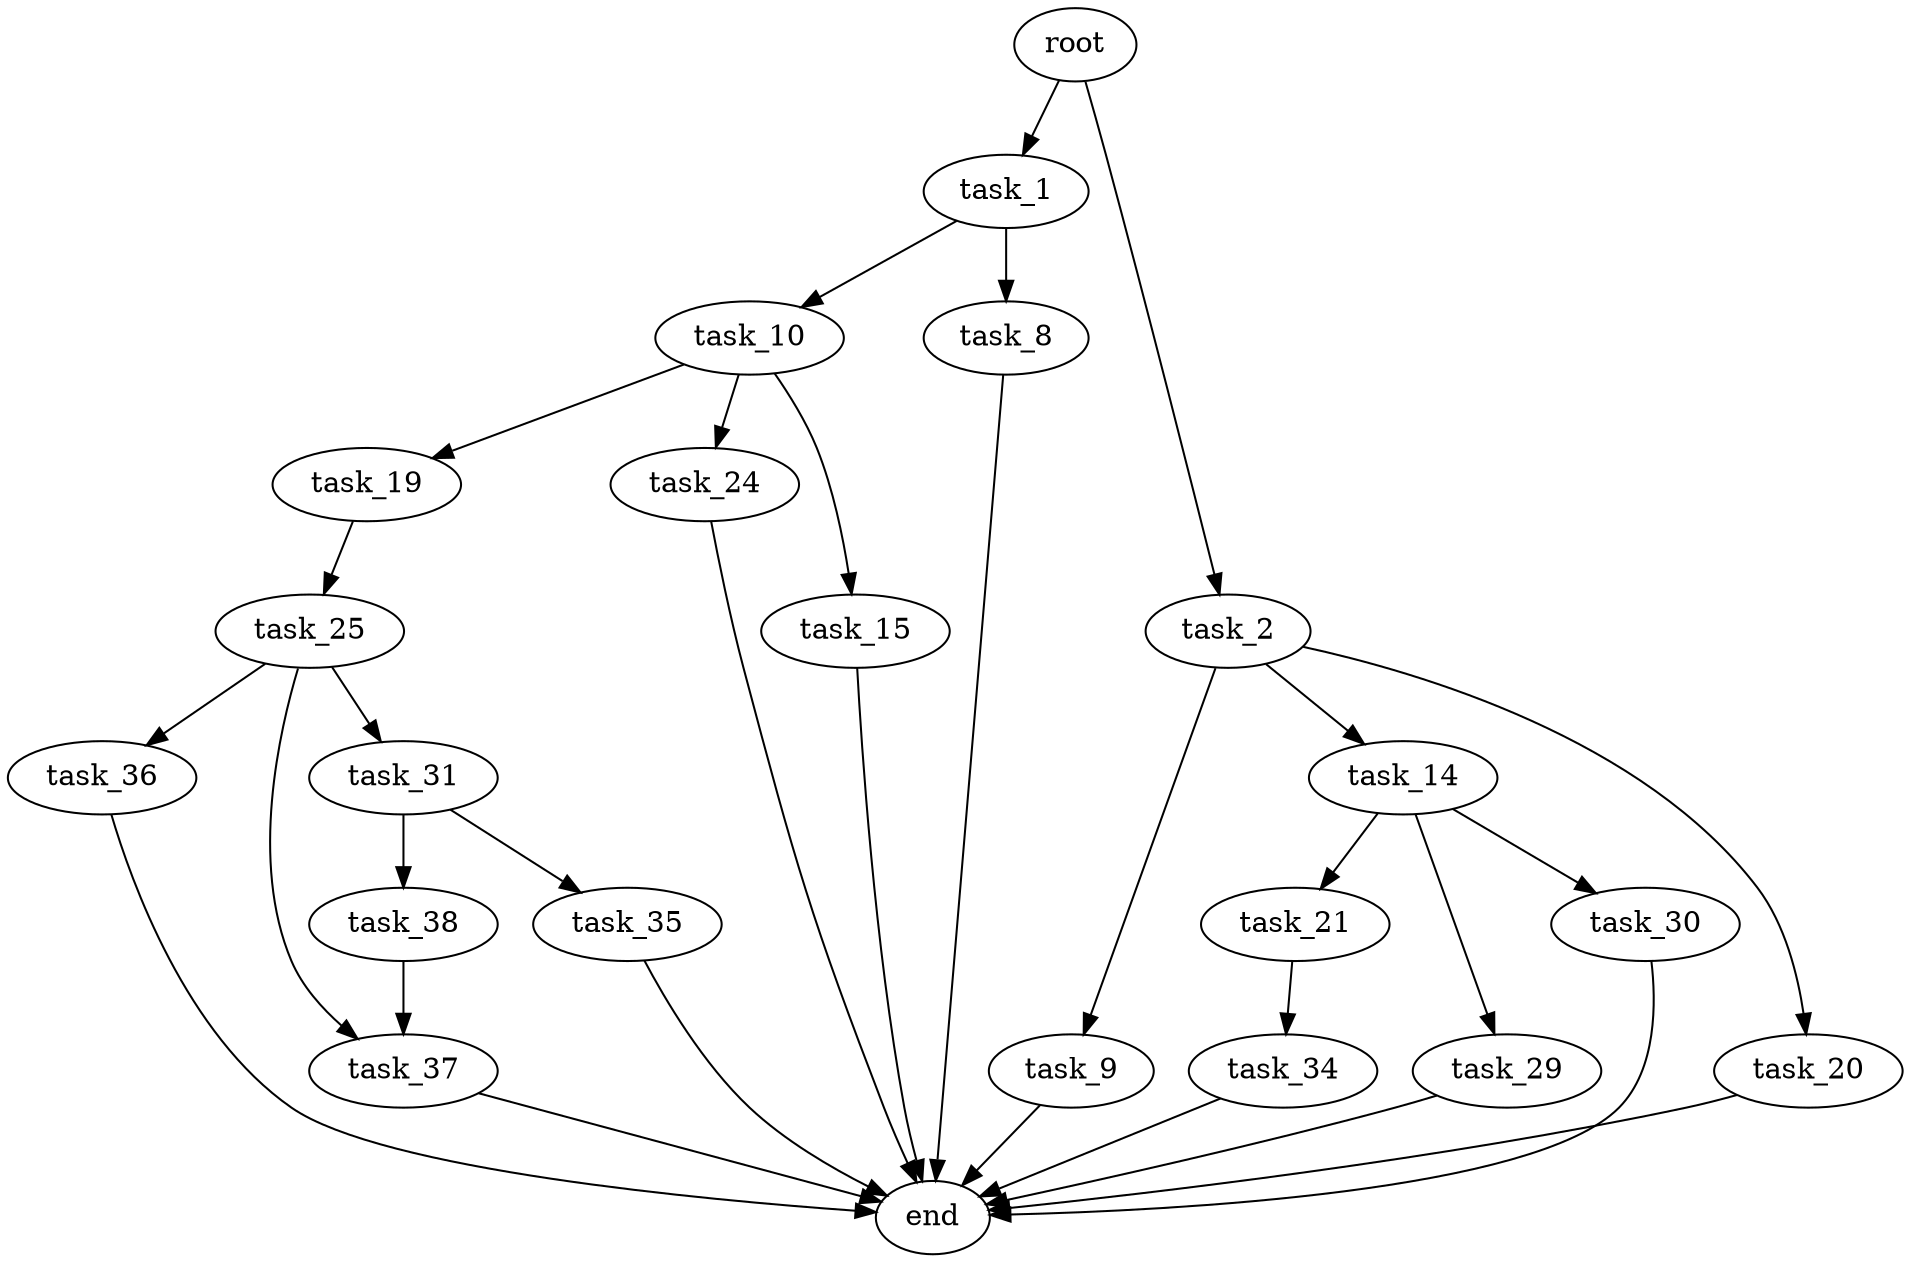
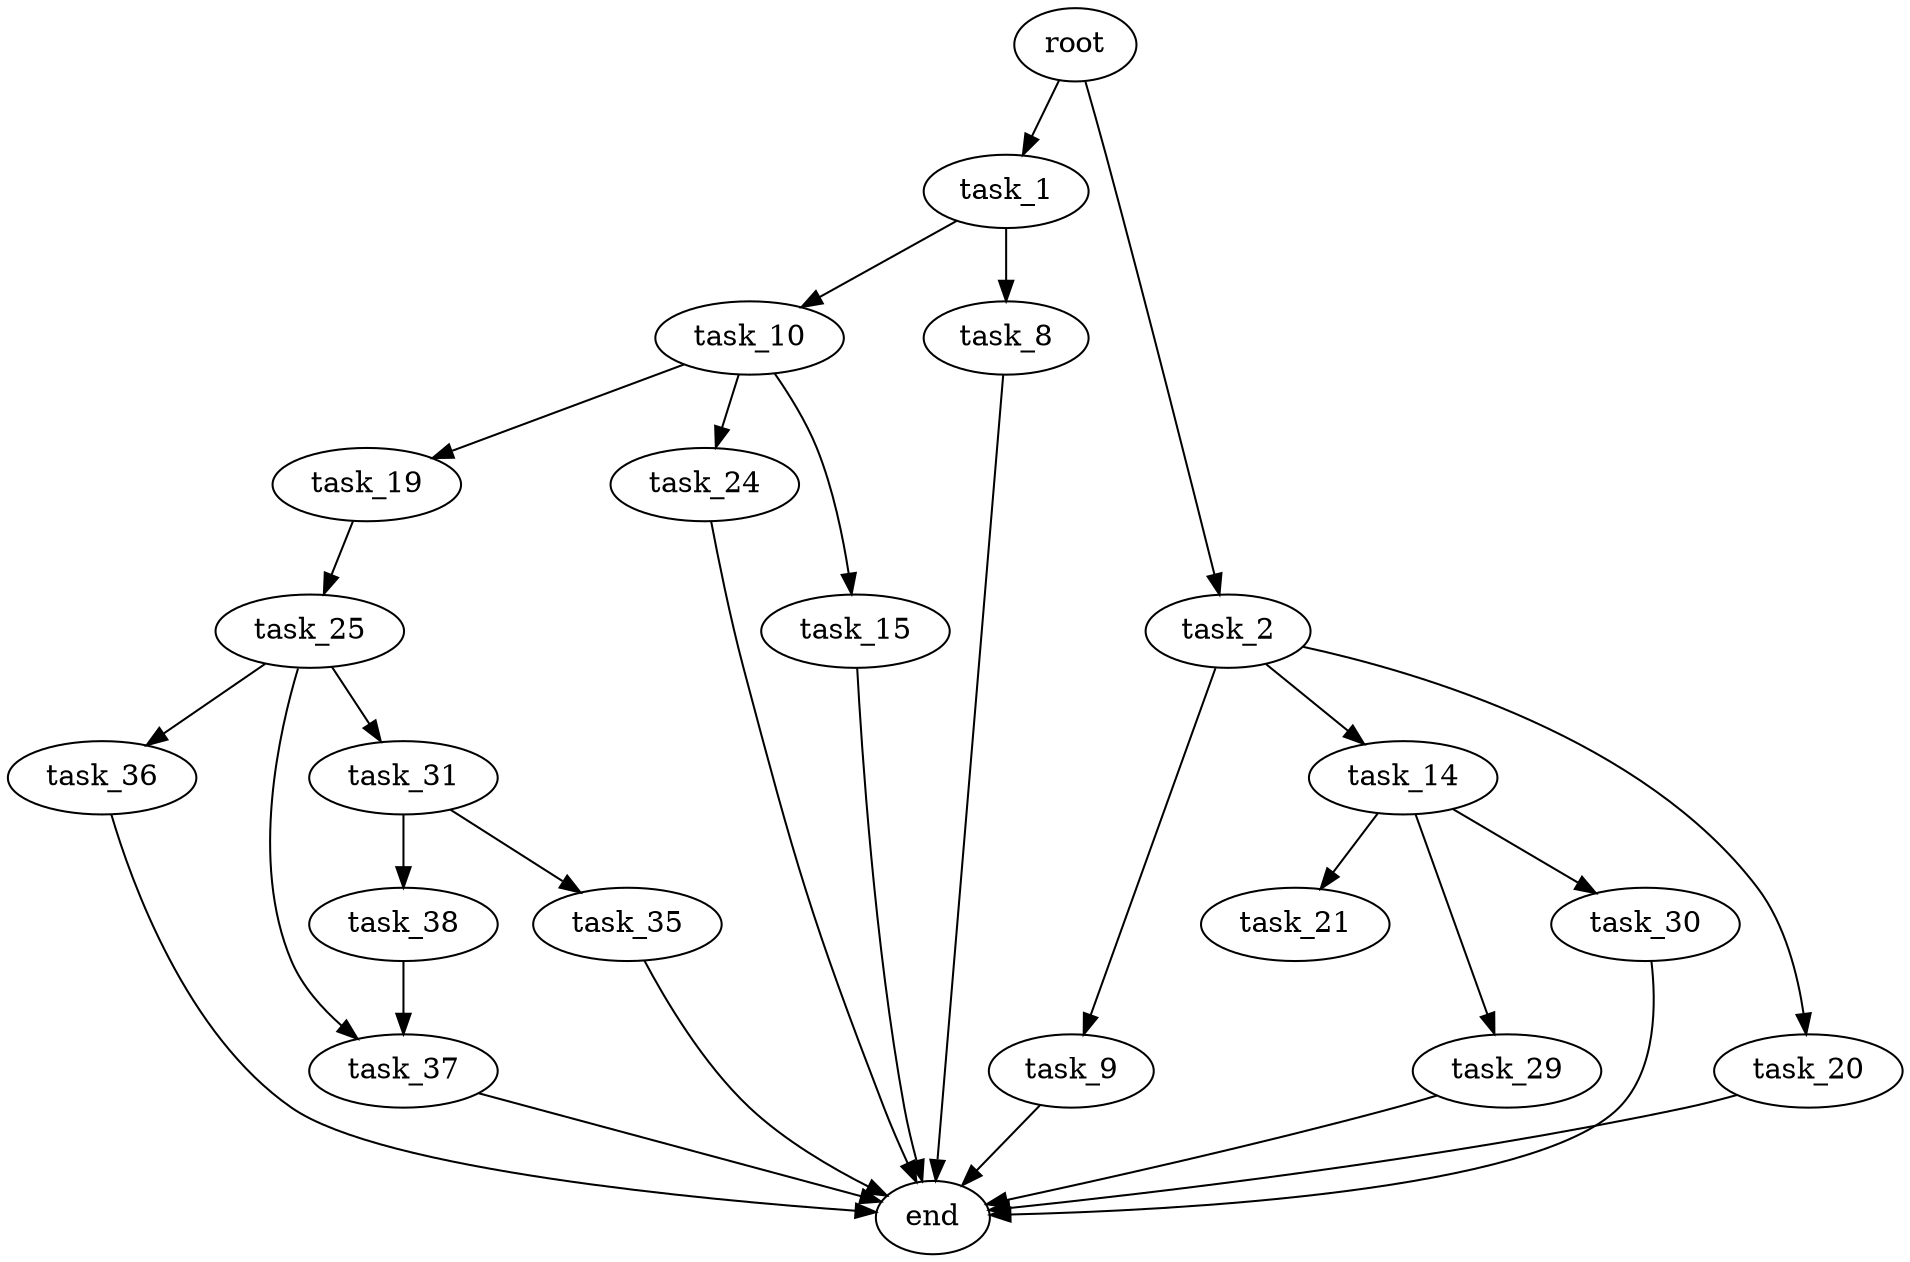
node "task_34": removed
